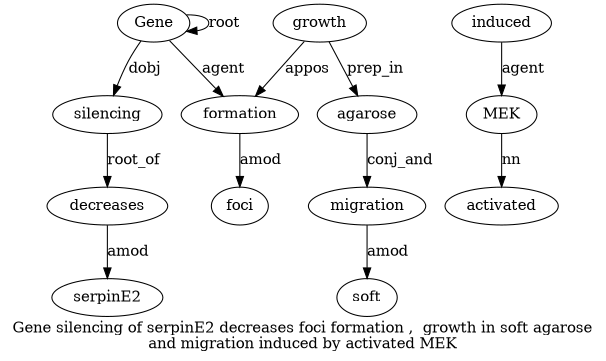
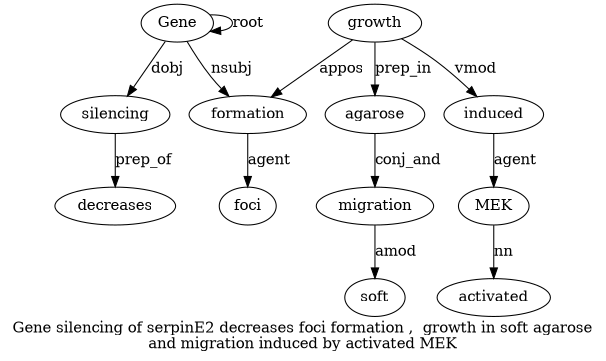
edge "growth" -> "induced": added, label "vmod"
edge "Gene" -> "formation": label "agent" -> "nsubj"
edge "silencing" -> "decreases": label "root_of" -> "prep_of"
edge "formation" -> "foci": label "amod" -> "agent"
node "serpinE2": removed
